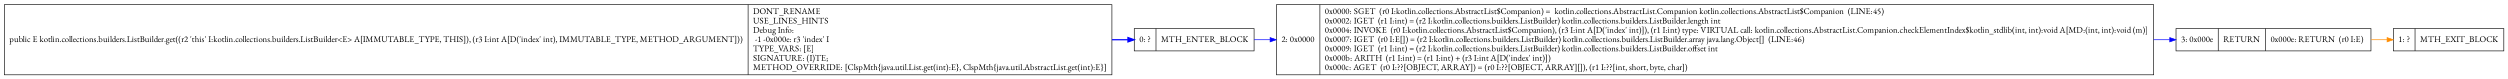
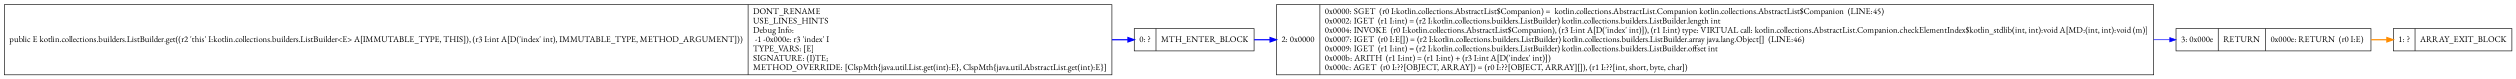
node "1: ?": text "MTH_EXIT_BLOCK" -> "ARRAY_EXIT_BLOCK"
edge "0: ?" -> "2: 0x0000": style solid -> bold
edge "3: 0x000e" -> "1: ?": style solid -> bold
